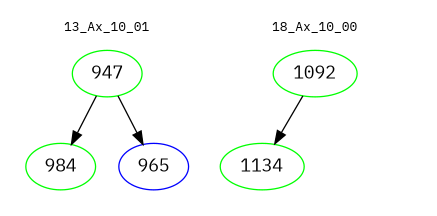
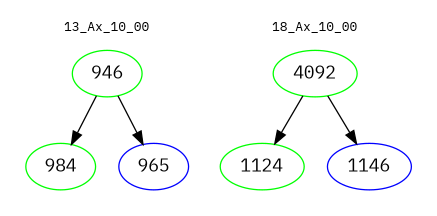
cluster "13_Ax_10_01": label "13_Ax_10_01" -> "13_Ax_10_00"
node "947": label "947" -> "946"
node "1092": label "1092" -> "4092"
node "1134": label "1134" -> "1124"
node "1146": added
